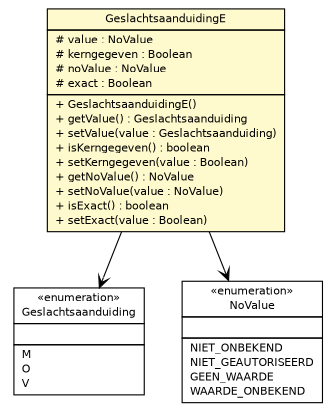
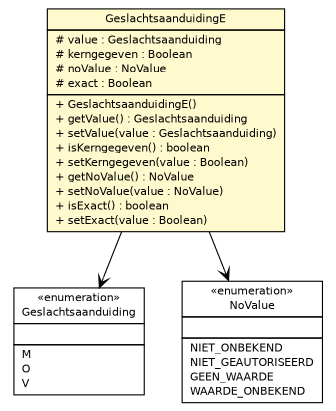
node "GeslachtsaanduidingE": text "# value : NoValue" -> "# value : Geslachtsaanduiding"
